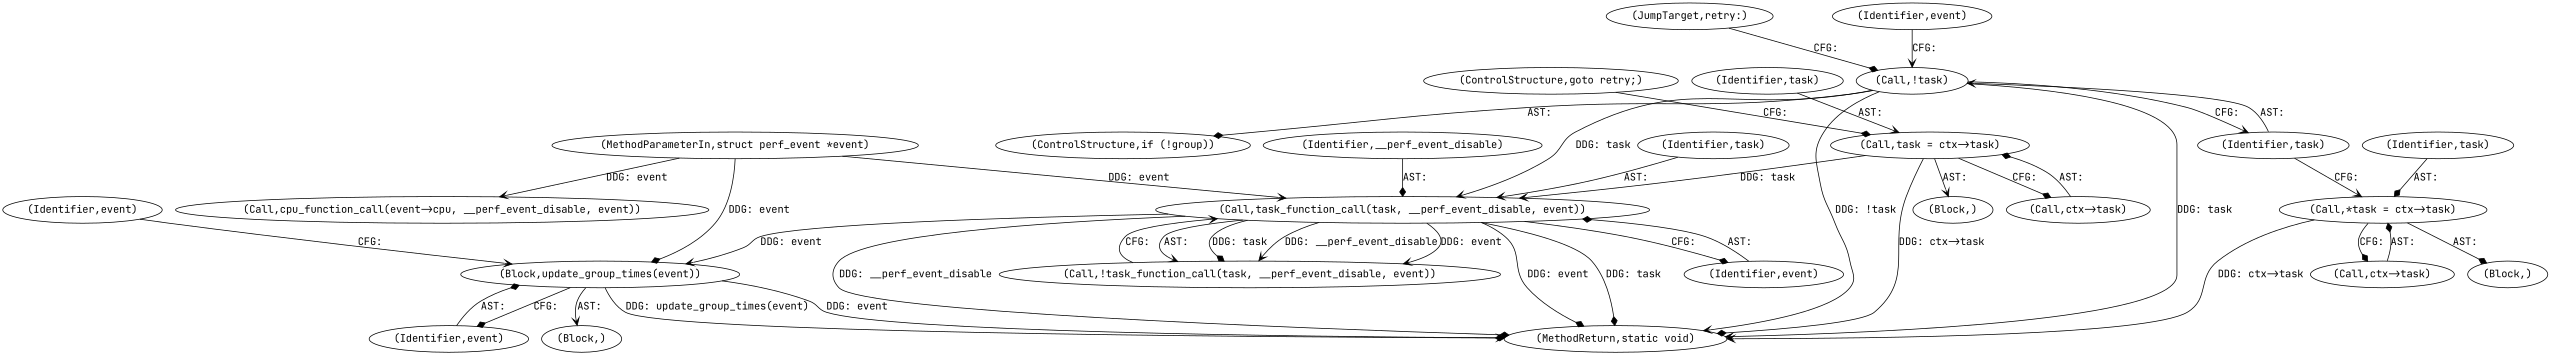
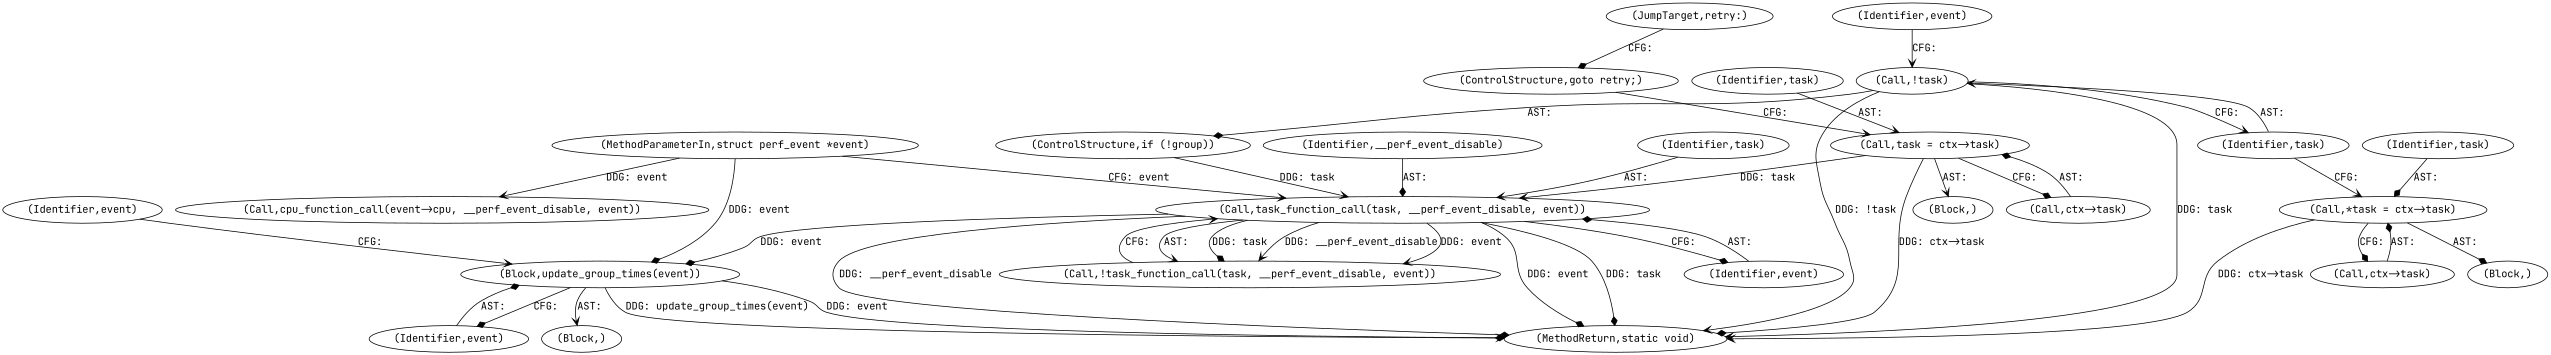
edge "(JumpTarget,retry:)" -> "(Call,!task)": now "(JumpTarget,retry:)" -> "(ControlStructure,goto retry;)"
edge "(Call,!task)" -> "(Call,task_function_call(task, __perf_event_disable, event))": now "(ControlStructure,if (!group))" -> "(Call,task_function_call(task, __perf_event_disable, event))"
edge "(ControlStructure,goto retry;)" -> "(Call,task = ctx->task)": arrowhead diamond -> vee
edge "(MethodParameterIn,struct perf_event *event)" -> "(Call,task_function_call(task, __perf_event_disable, event))": label "DDG: event" -> "CFG: event"
edge "(Call,task_function_call(task, __perf_event_disable, event))" -> "(Block,update_group_times(event))": arrowhead vee -> diamond
